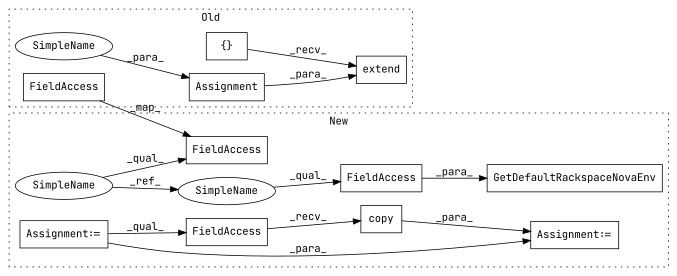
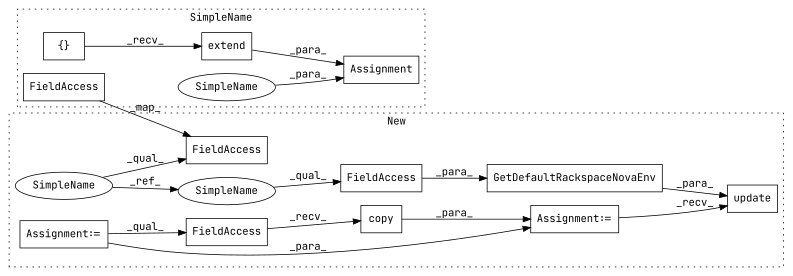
cluster "Old": label "Old" -> "SimpleName"
edge "Assignment" -> "extend": reversed
node "update": added
